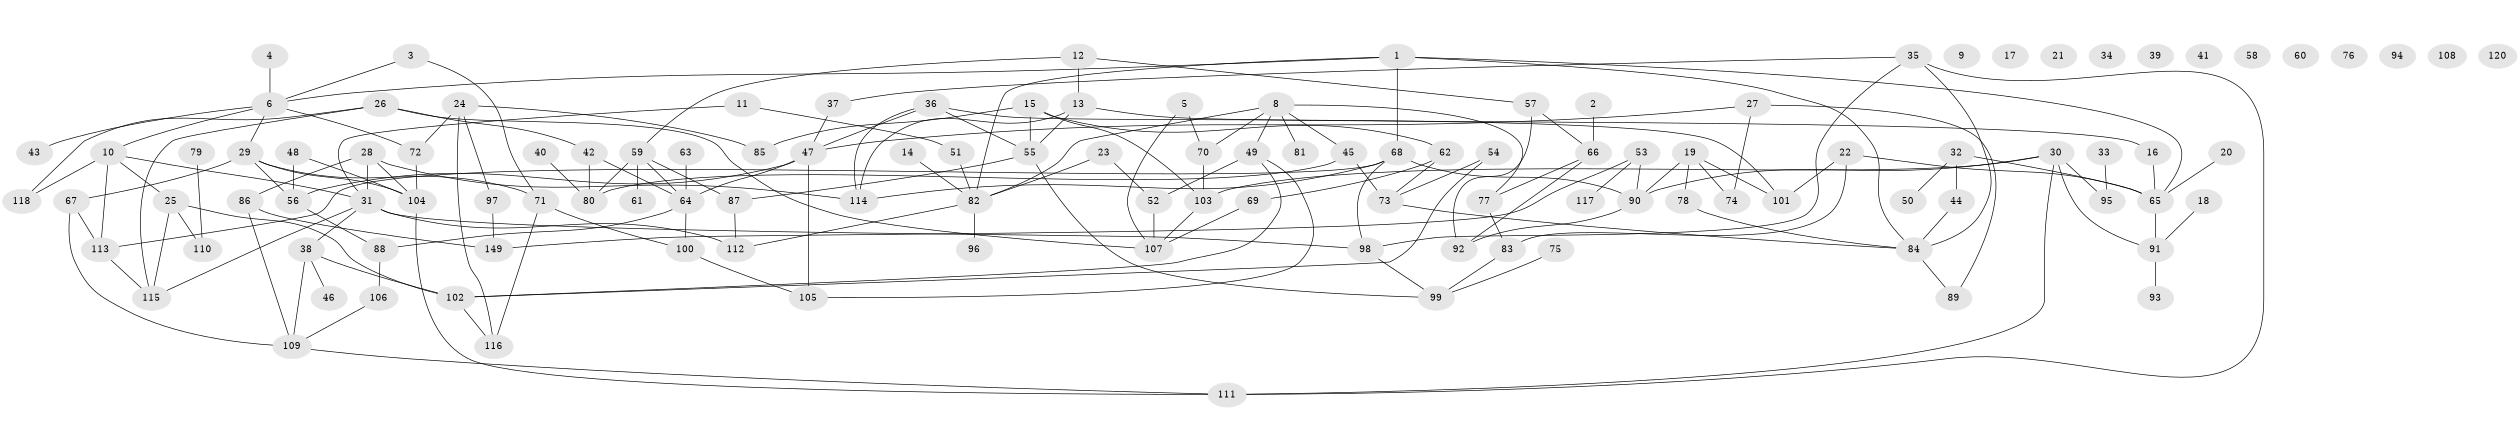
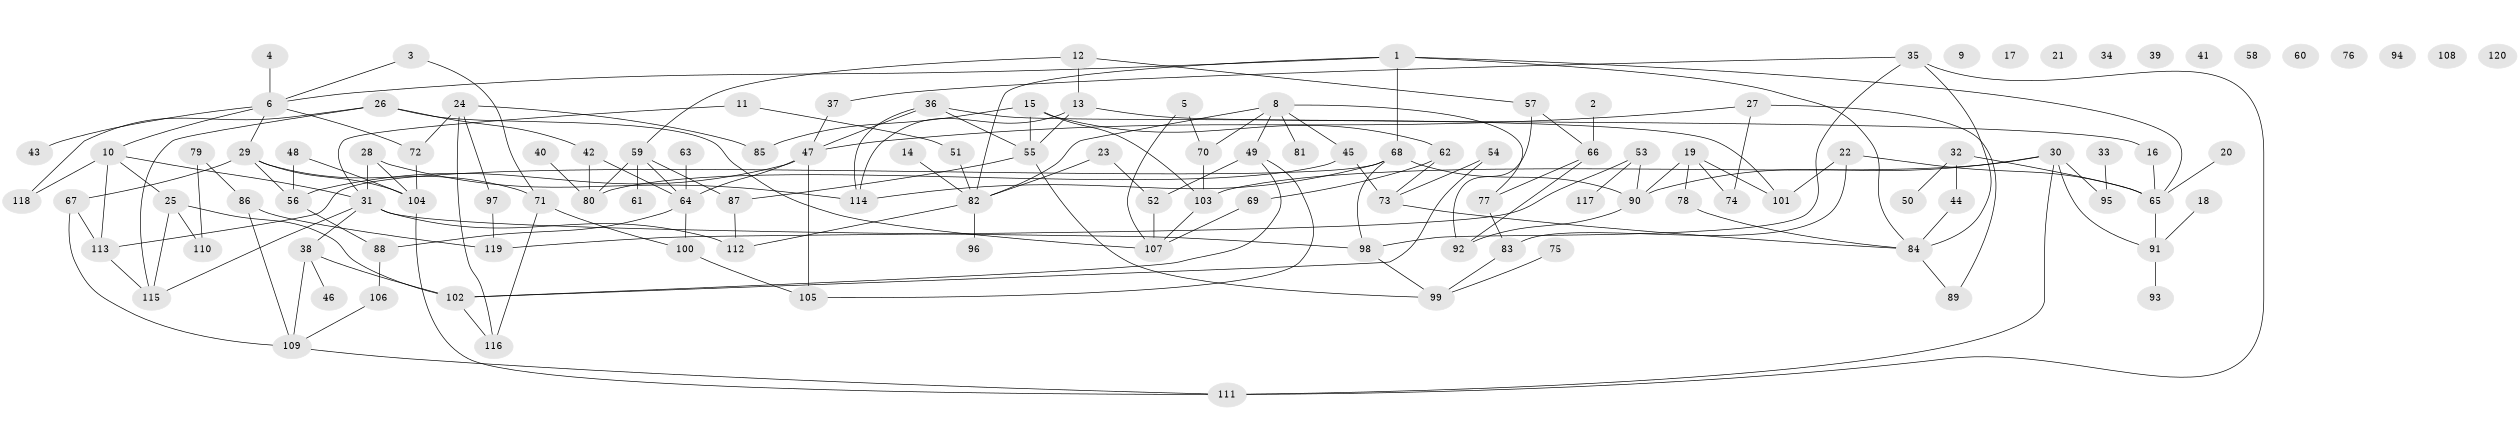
edge "28" -- "86": now "79" -- "86"
node "149": label "149" -> "119"
